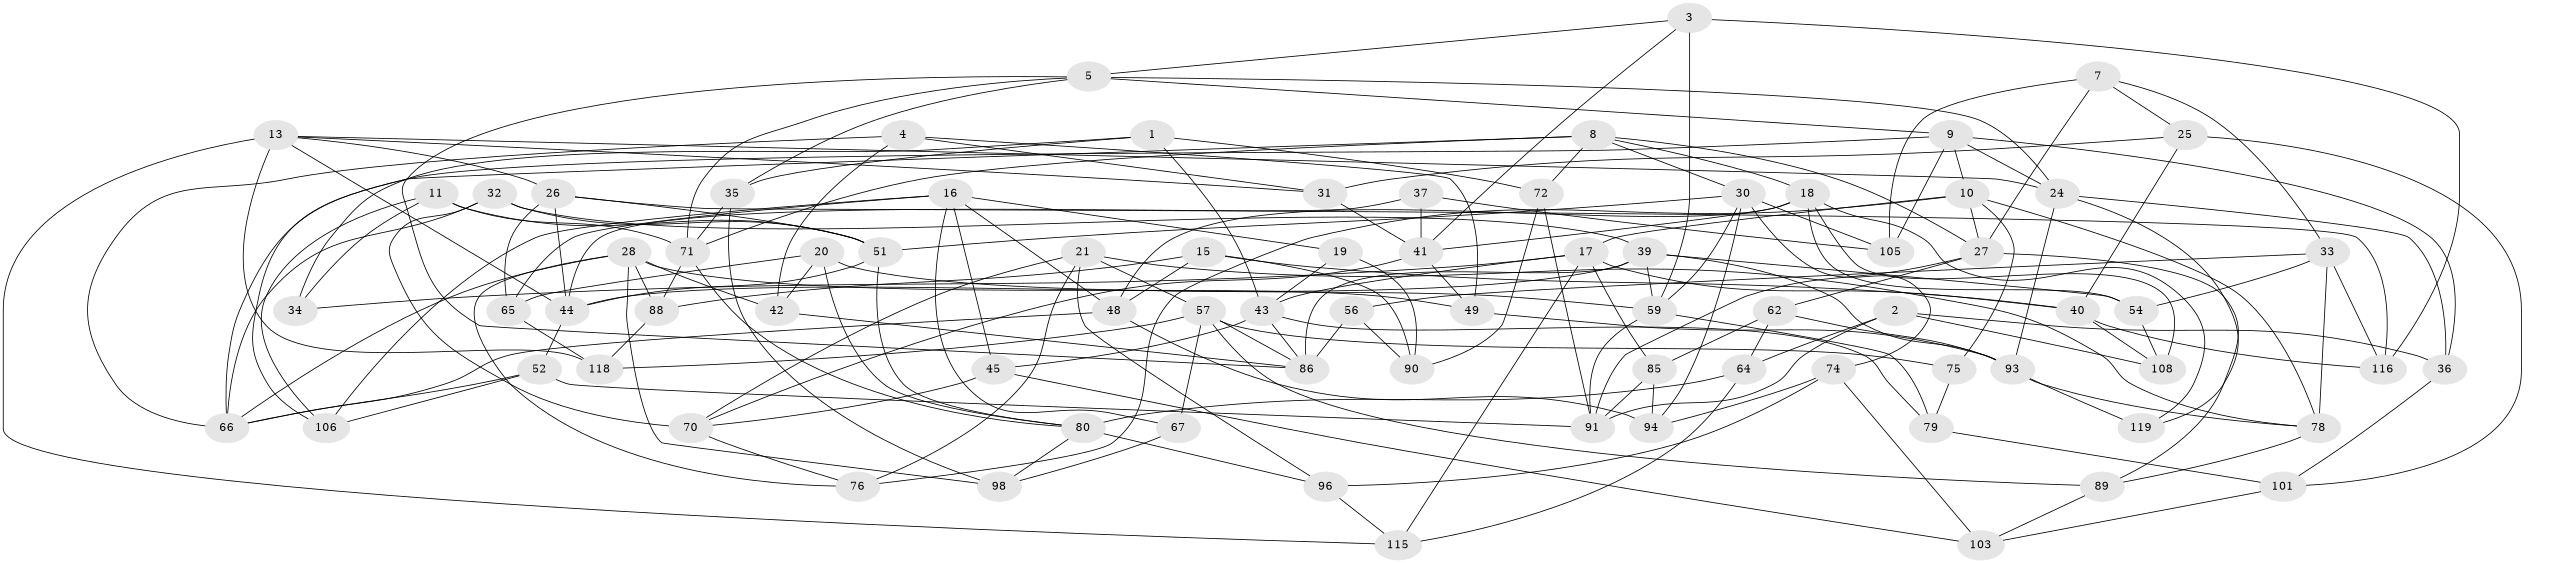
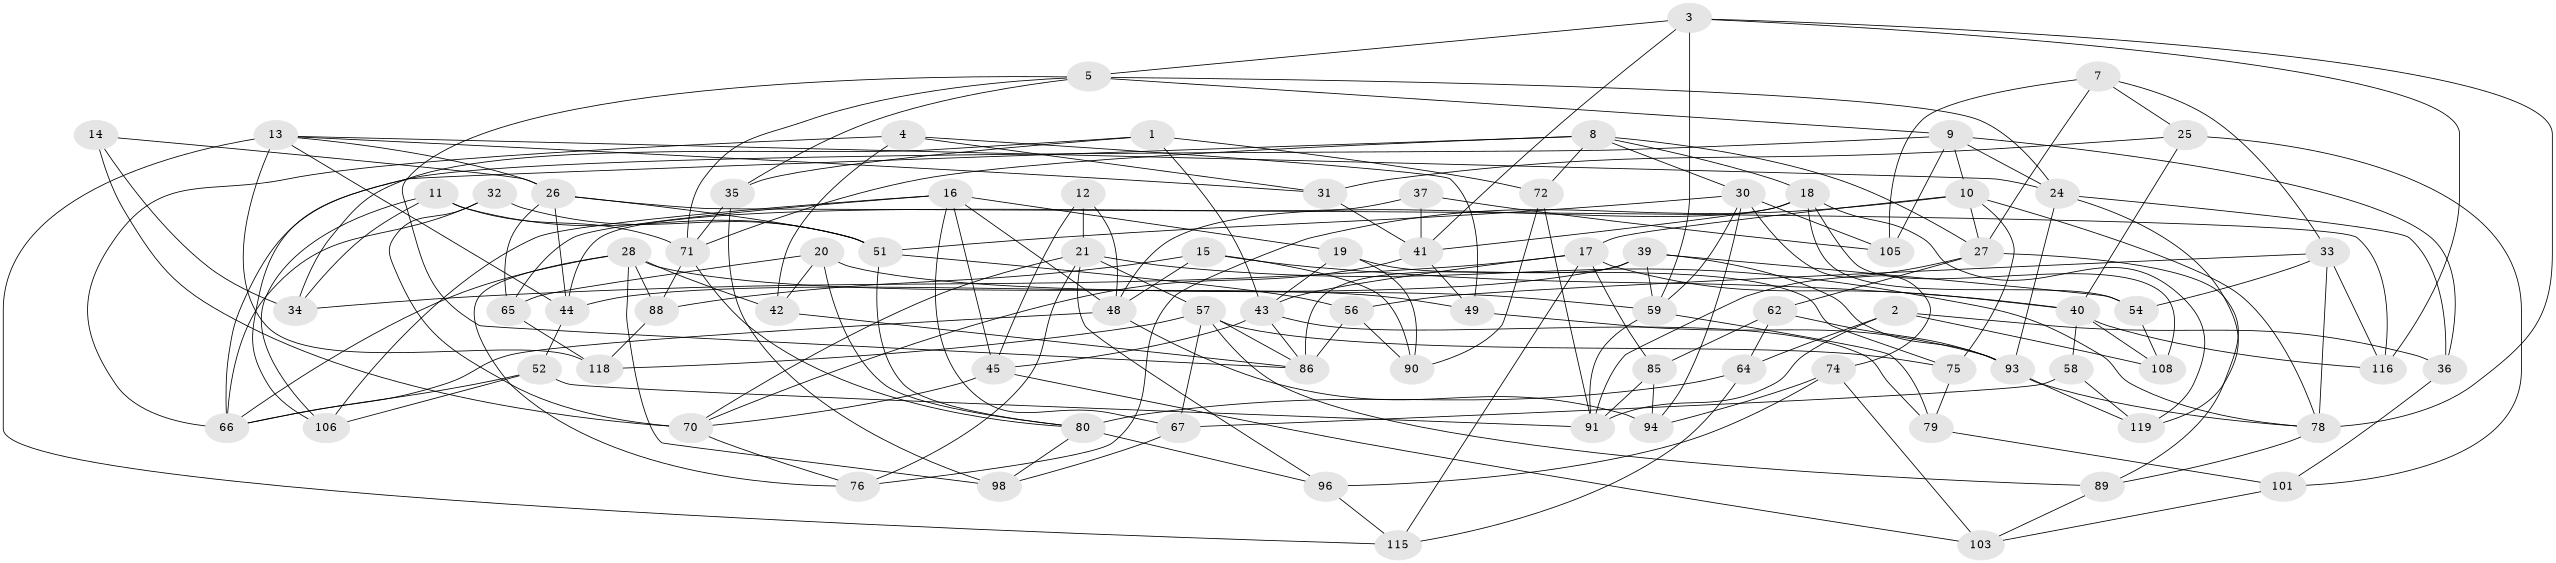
edge "3" -- "78": added
node "14": added
node "12": added
edge "32" -- "39": removed
edge "19" -- "75": added
edge "51" -- "44": now "51" -- "56"
node "58": added
